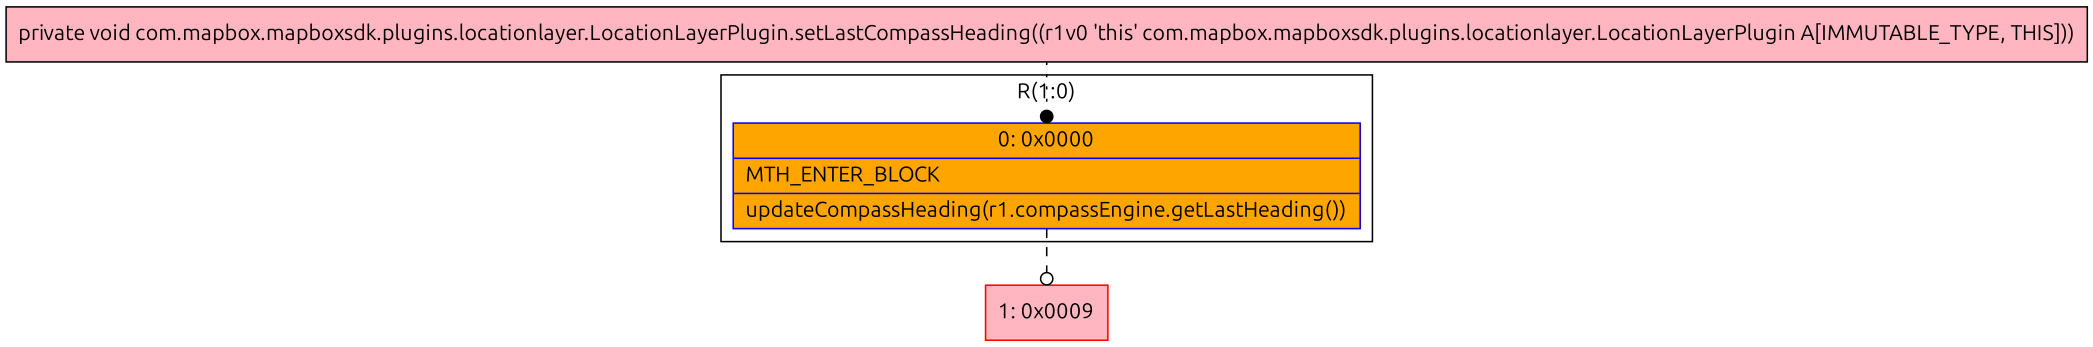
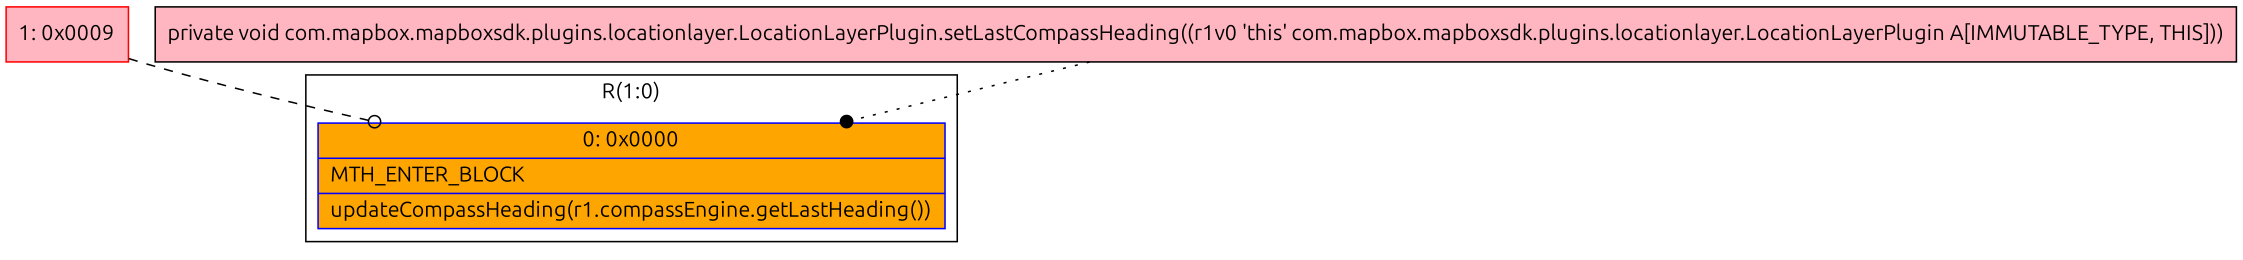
edge "0: 0x0000" -> "1: 0x0009": reversed
